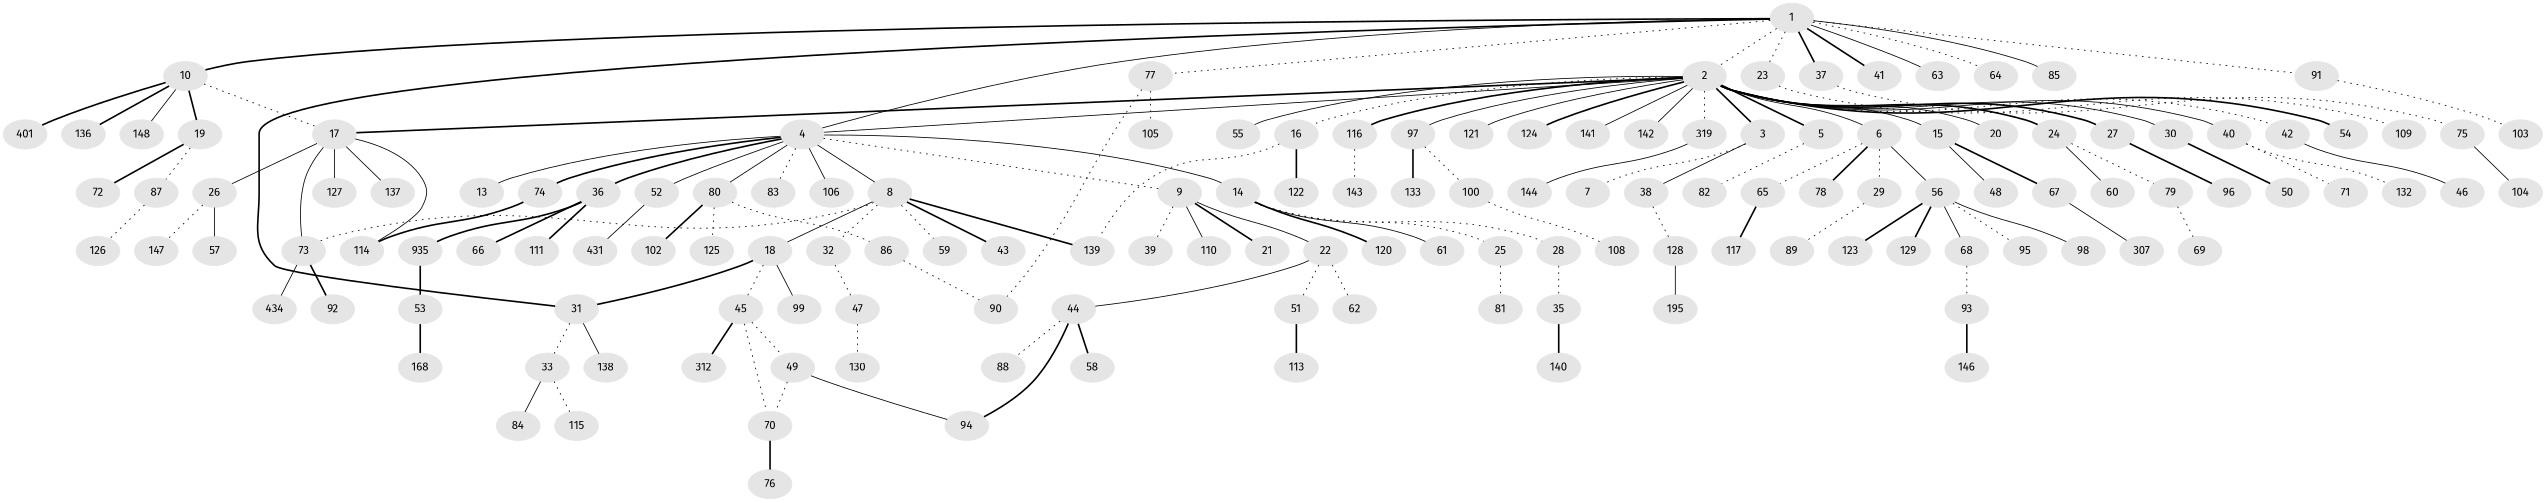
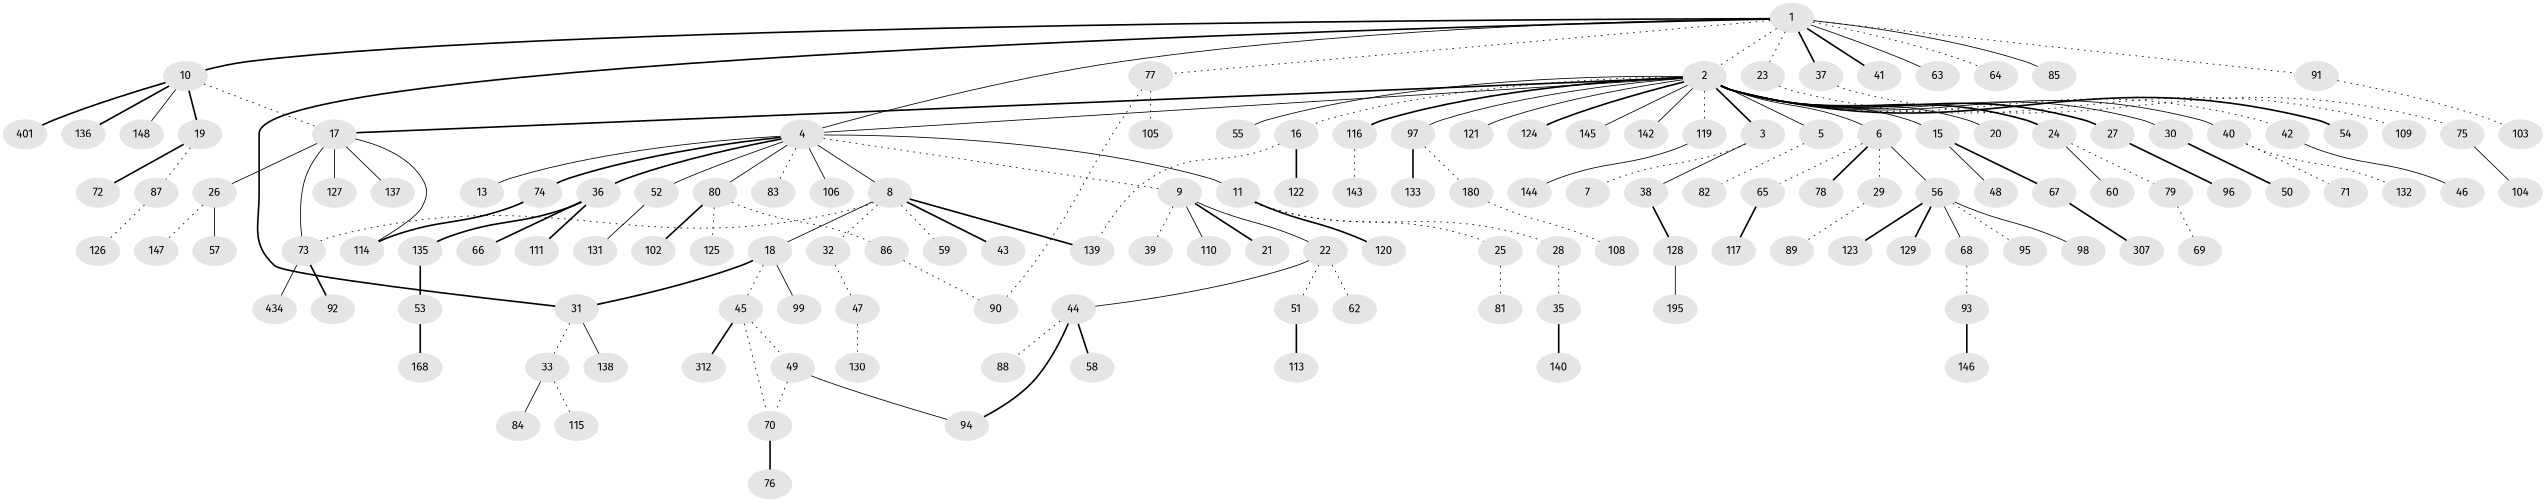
edge "2" -- "5": style bold -> solid
node "141": label "141" -> "145"
node "319": label "319" -> "119"
node "14": label "14" -> "11"
node "100": label "100" -> "180"
edge "38" -- "128": style dotted -> bold
edge "67" -- "307": style solid -> bold
node "935": label "935" -> "135"
node "431": label "431" -> "131"
node "61": removed
